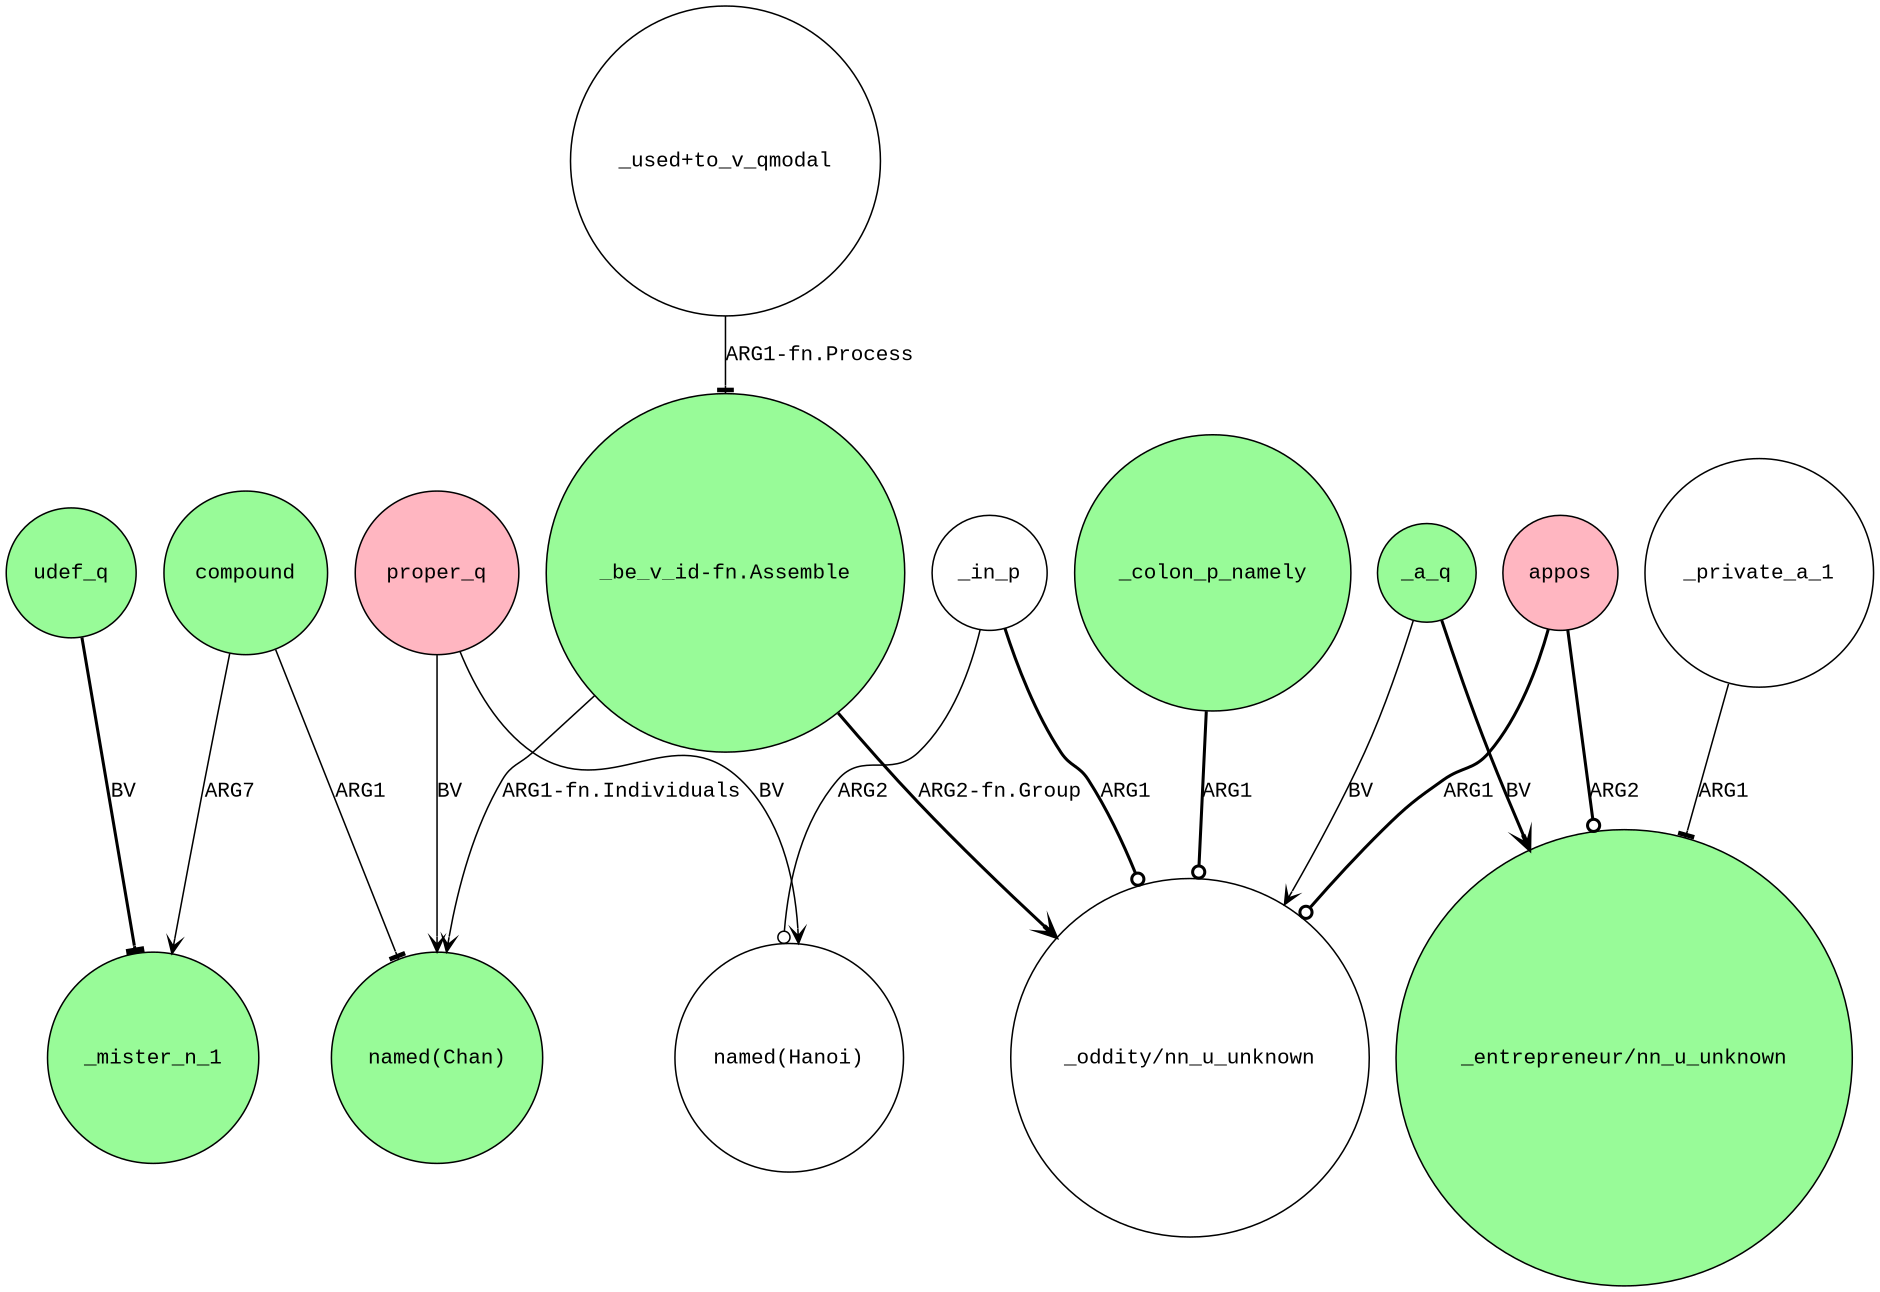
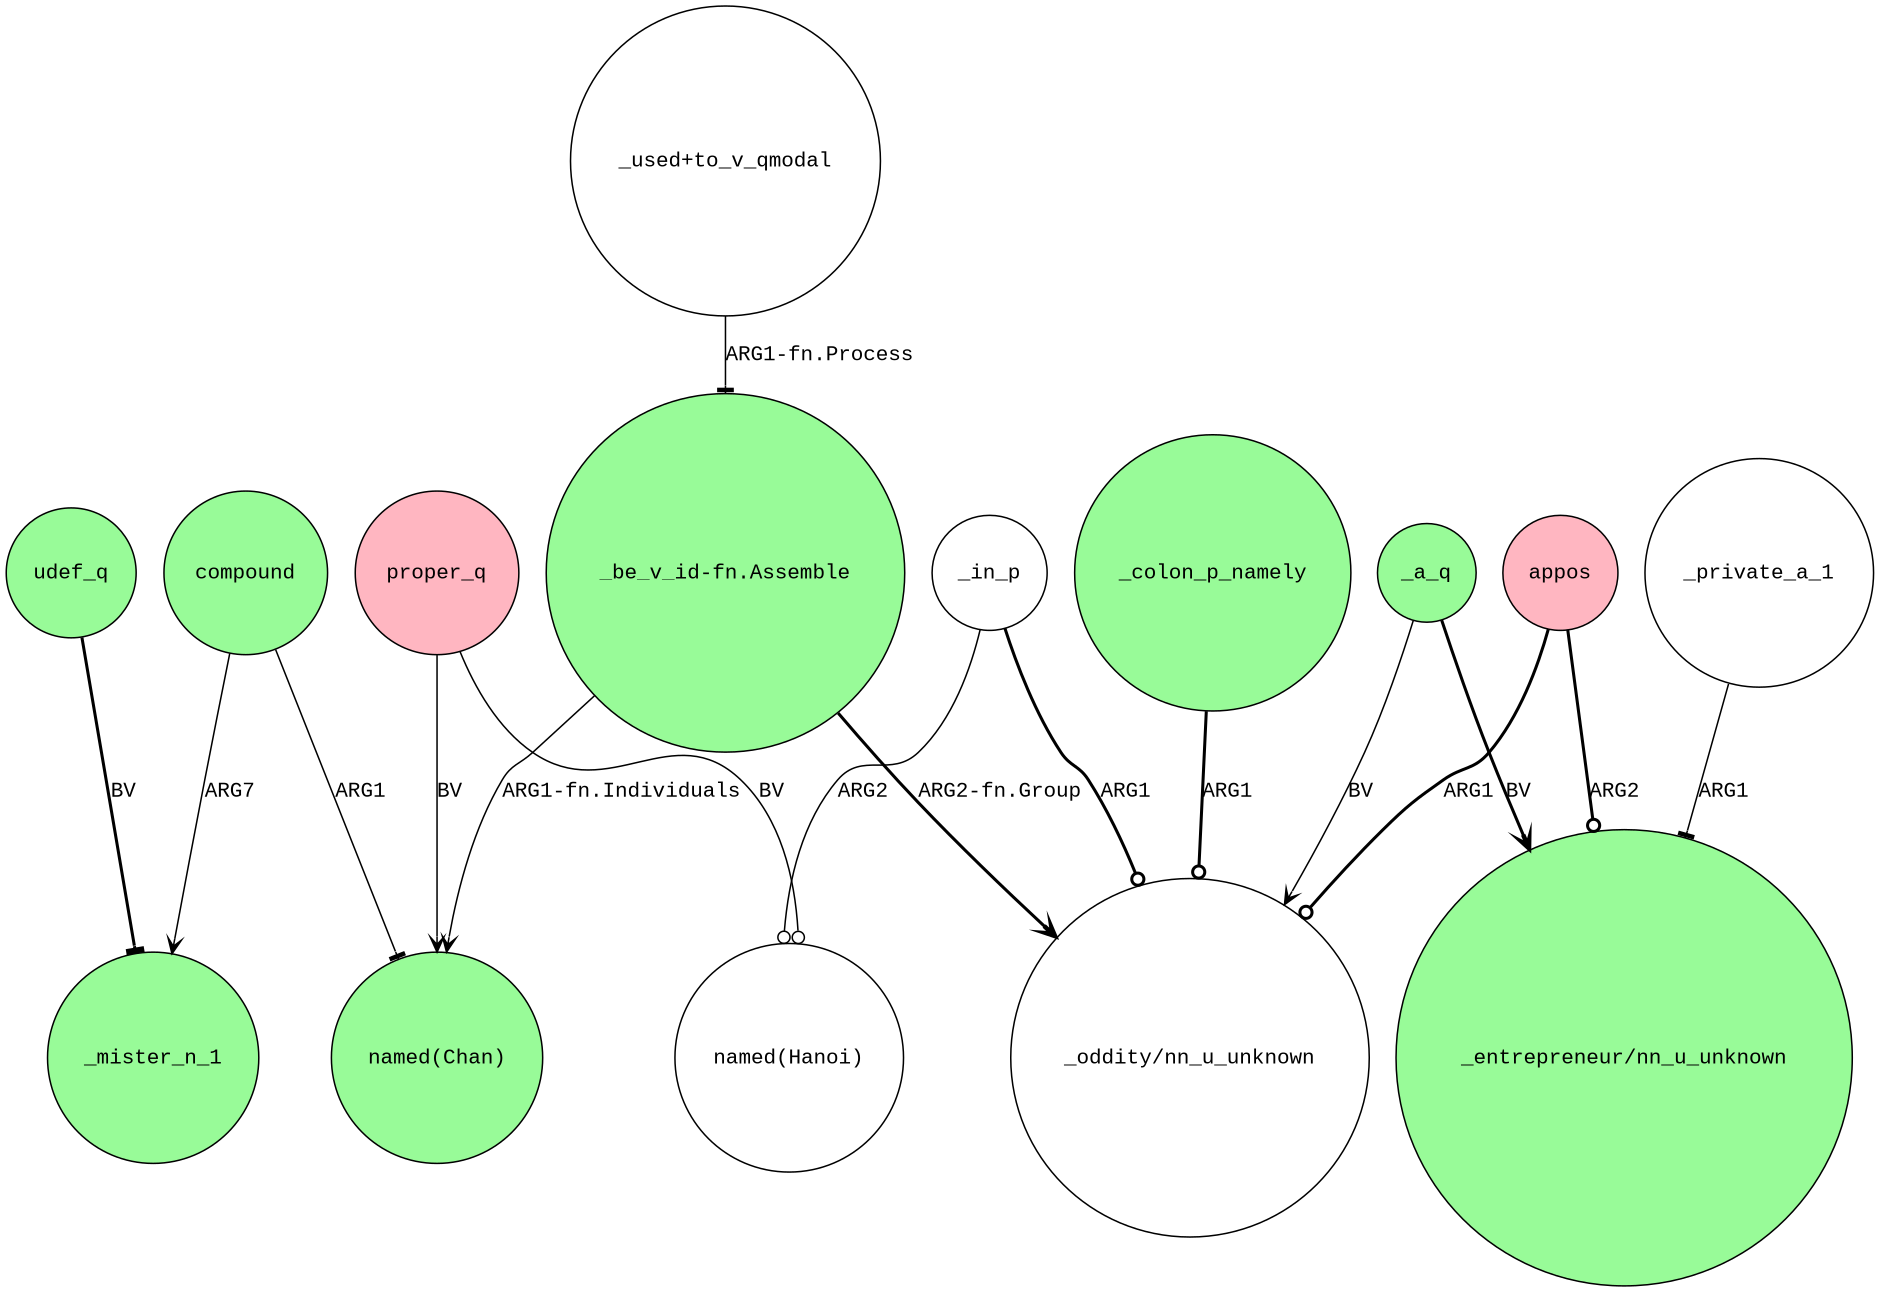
edge "proper_q" -> "named(Hanoi)": arrowhead vee -> odot
